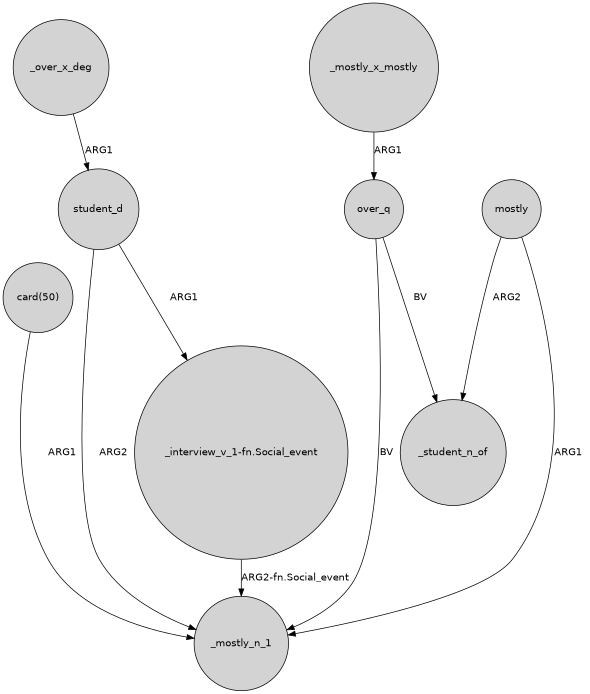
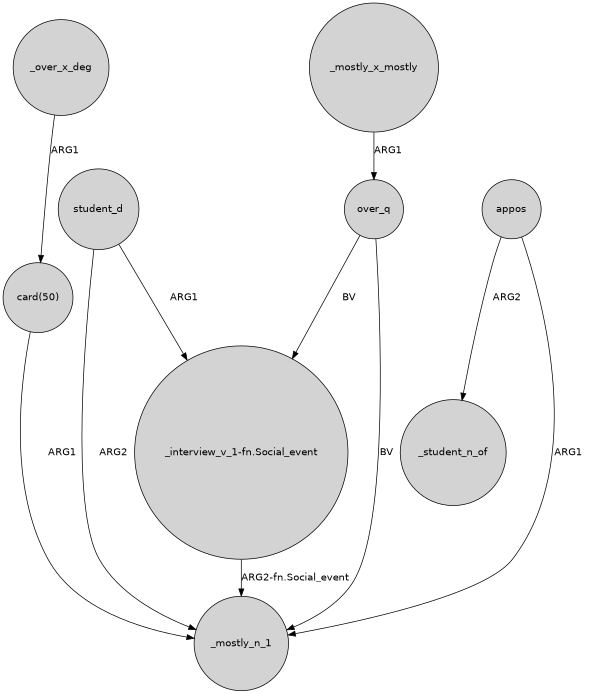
edge "_over_x_deg" -> "student_d": now "_over_x_deg" -> "card(50)"
node "mostly": label "mostly" -> "appos"
edge "over_q" -> "_student_n_of": now "over_q" -> "_interview_v_1-fn.Social_event"
